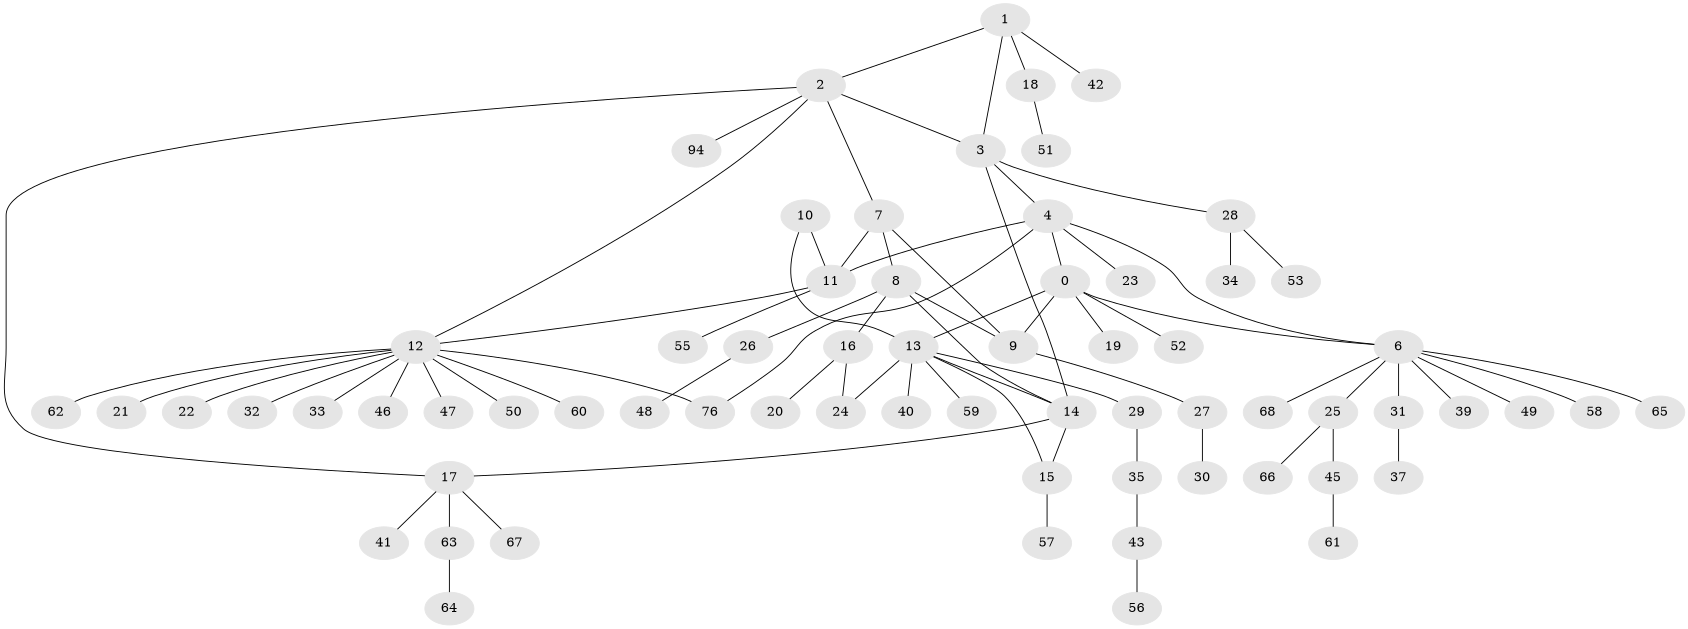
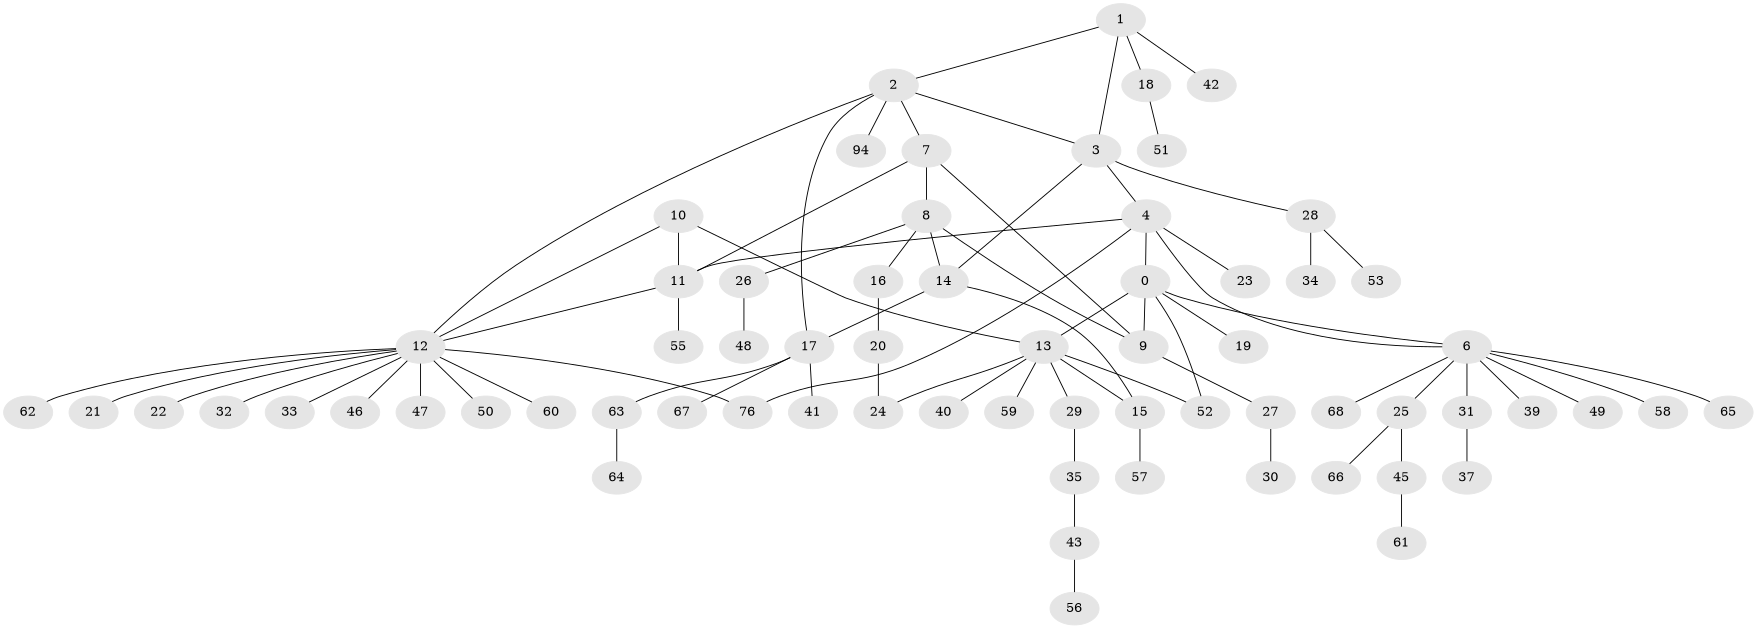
edge "10" -- "12": added
edge "16" -- "24": now "20" -- "24"
edge "13" -- "14": now "13" -- "52"
